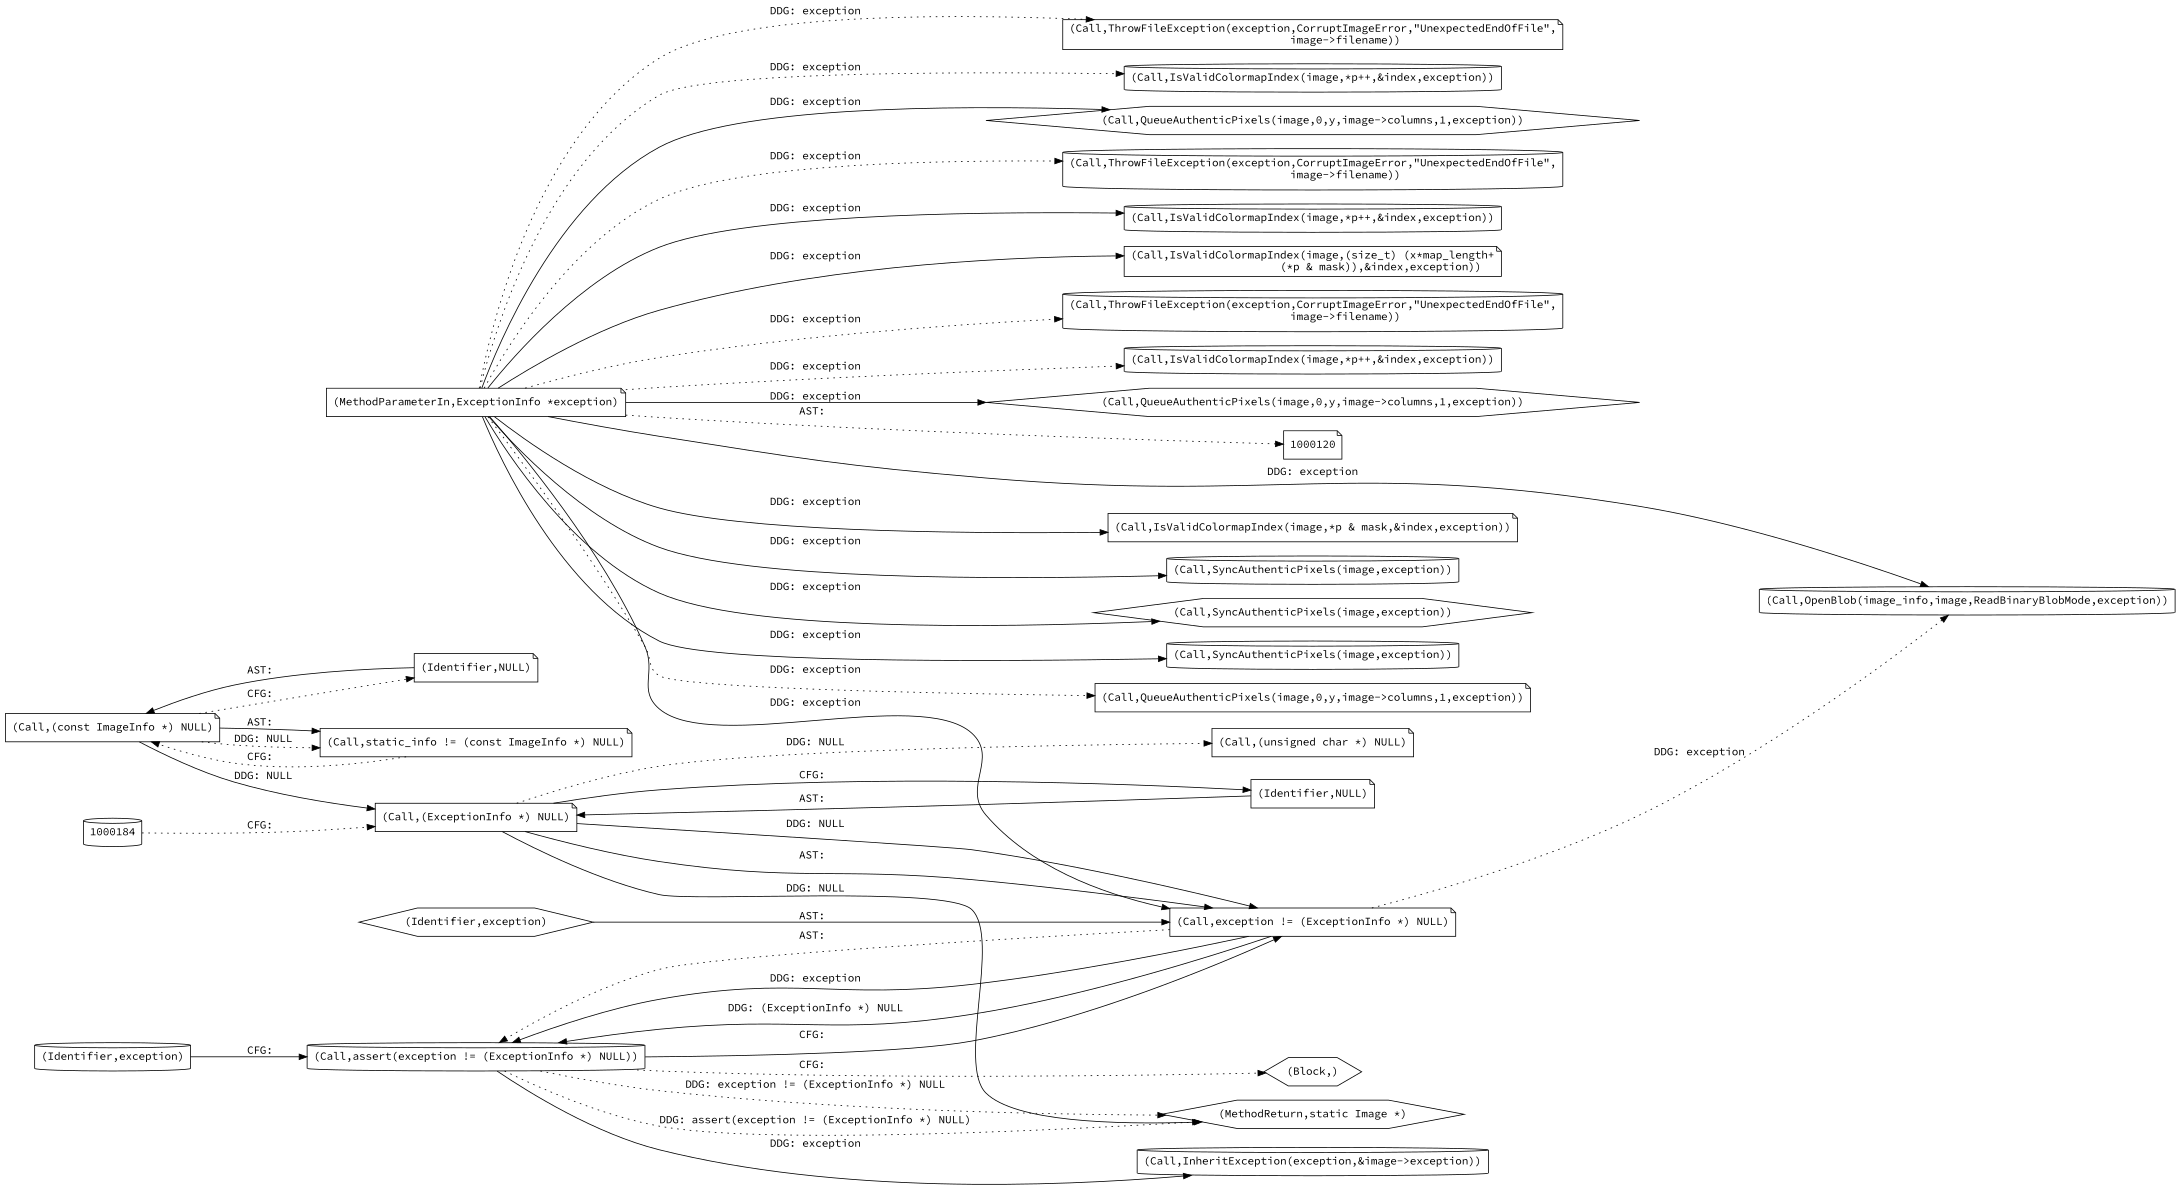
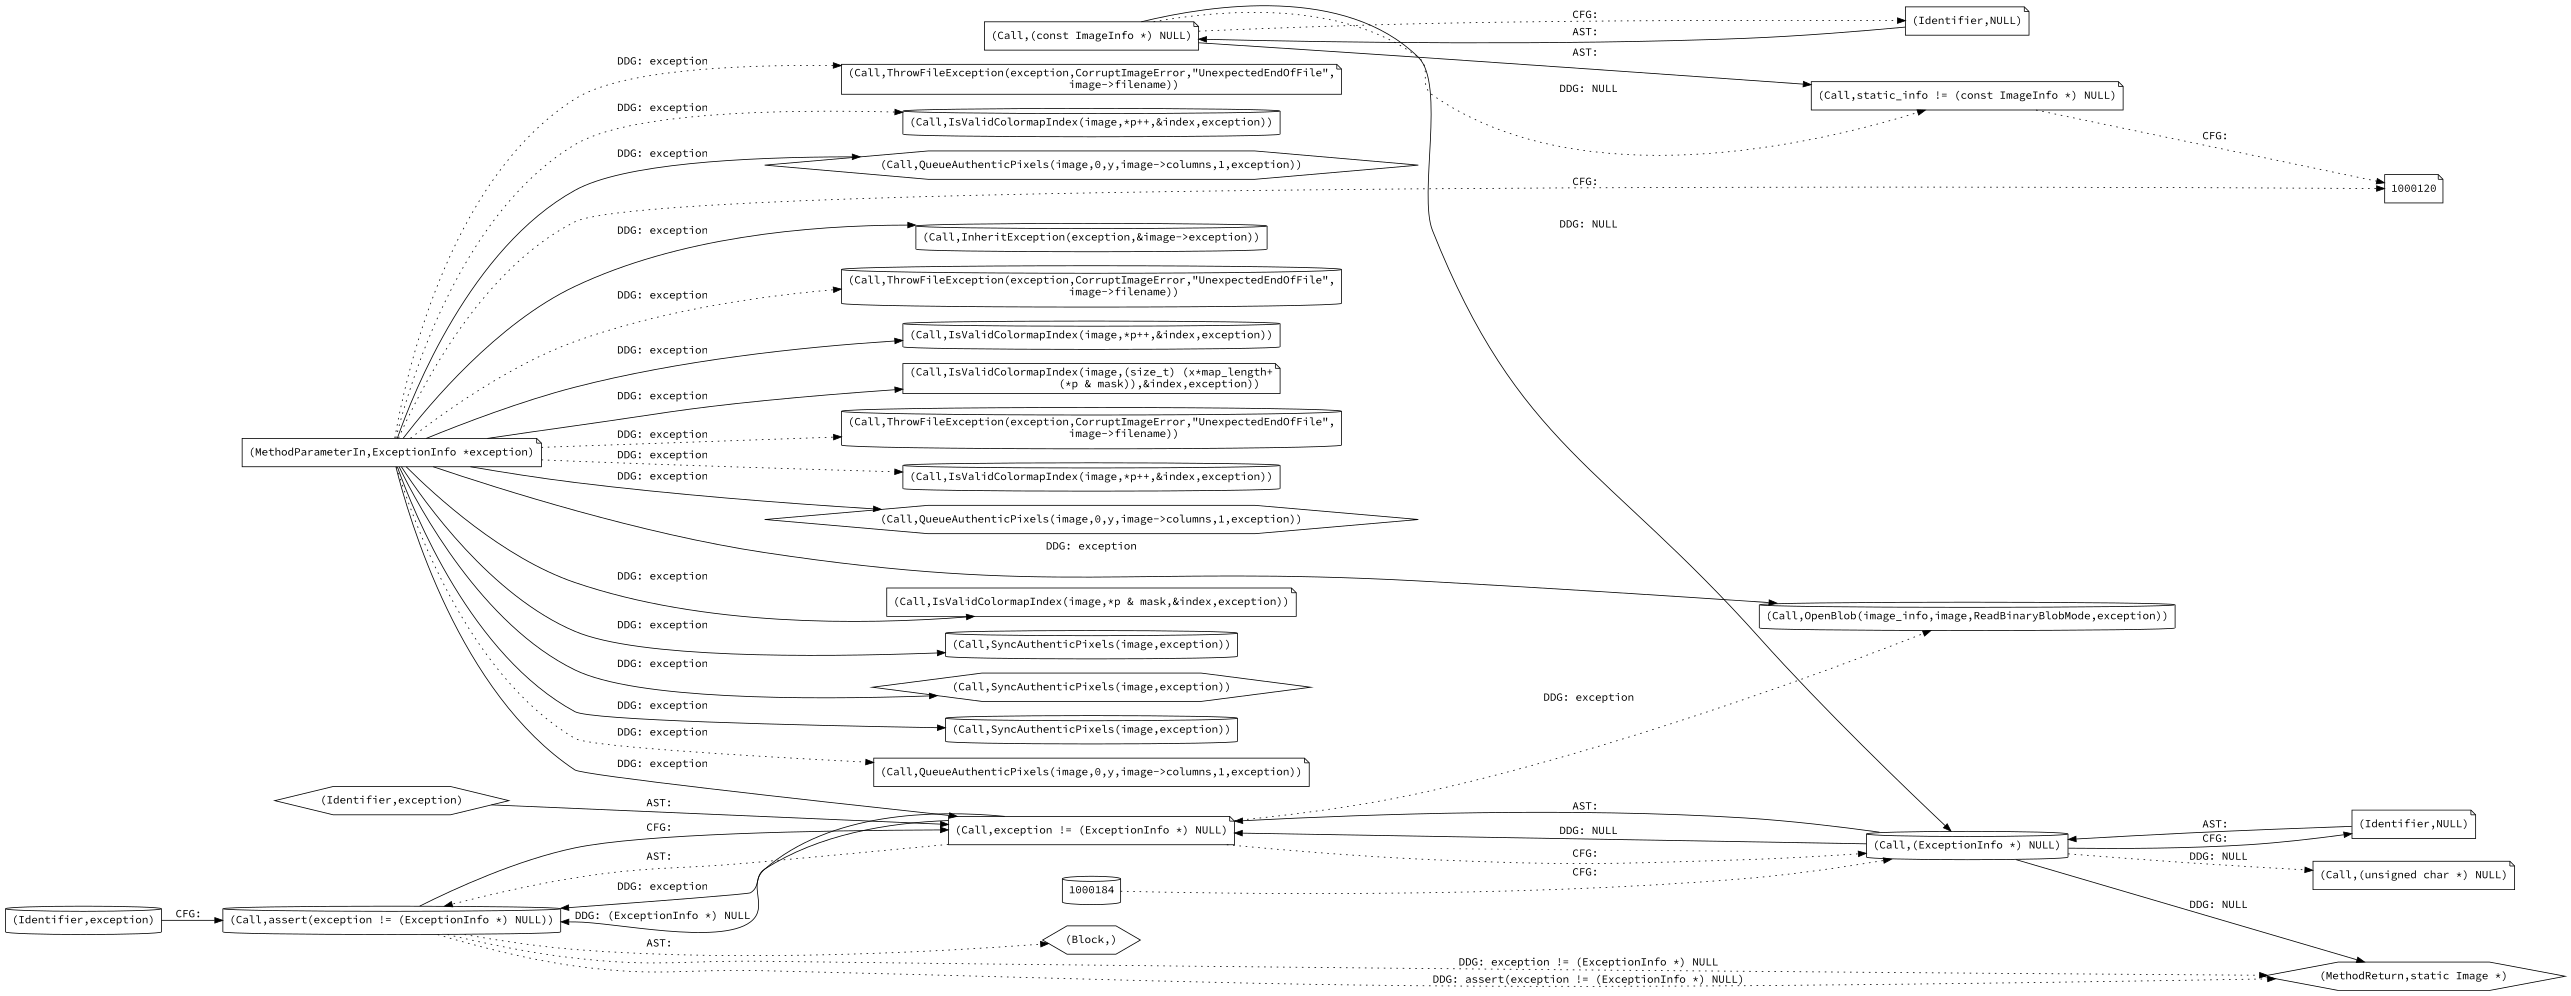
edge "(MethodParameterIn,ExceptionInfo *exception)" -> "1000120": label "AST: " -> "CFG: "
edge "(Call,static_info != (const ImageInfo *) NULL)" -> "(Call,(const ImageInfo *) NULL)": now "(Call,static_info != (const ImageInfo *) NULL)" -> "1000120"
node "(Call,(ExceptionInfo *) NULL)": shape note -> cylinder
edge "(Call,exception != (ExceptionInfo *) NULL)" -> "(Call,(ExceptionInfo *) NULL)": added, label "CFG:"
edge "(Call,assert(exception != (ExceptionInfo *) NULL))" -> "(Block,)": label "CFG: " -> "AST: "
edge "(Call,assert(exception != (ExceptionInfo *) NULL))" -> "(Call,InheritException(exception,&image->exception))": now "(MethodParameterIn,ExceptionInfo *exception)" -> "(Call,InheritException(exception,&image->exception))"
